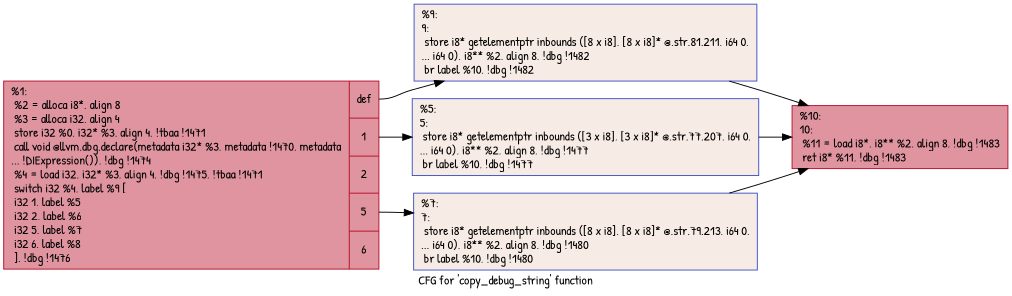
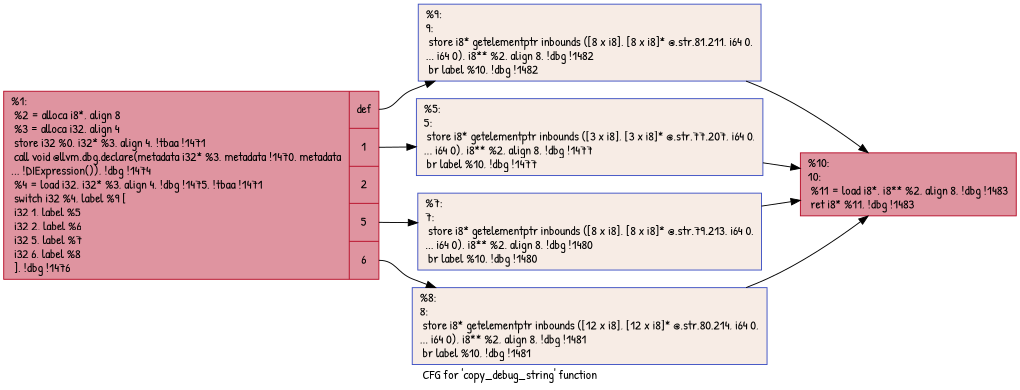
node "%8:": added
